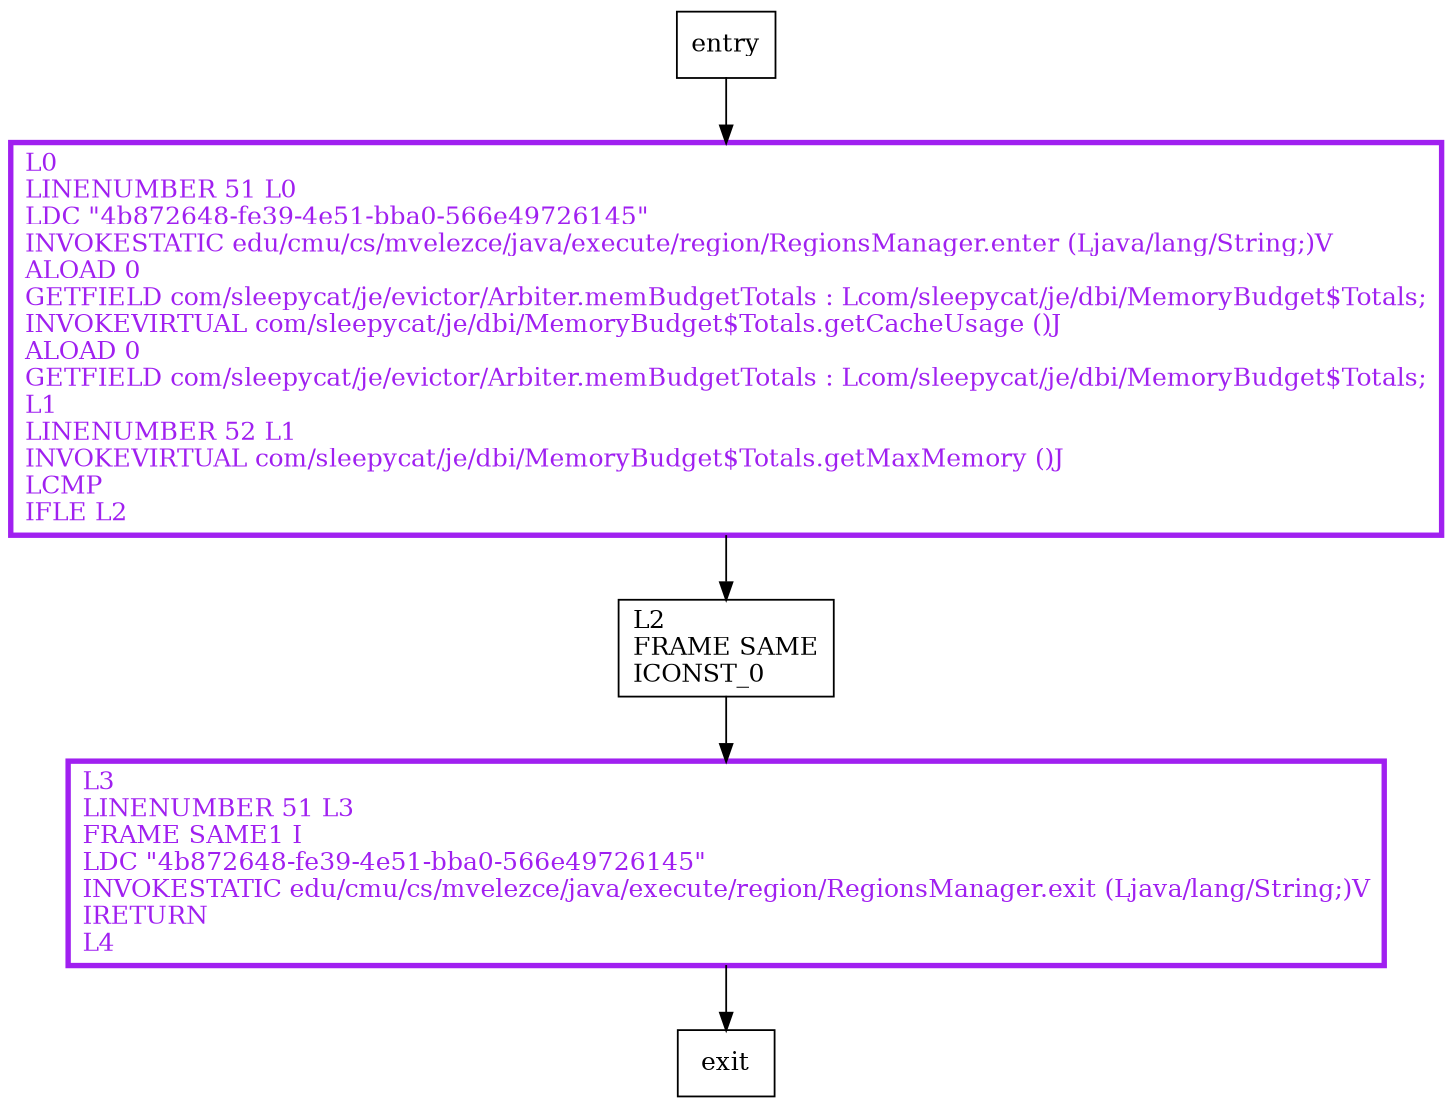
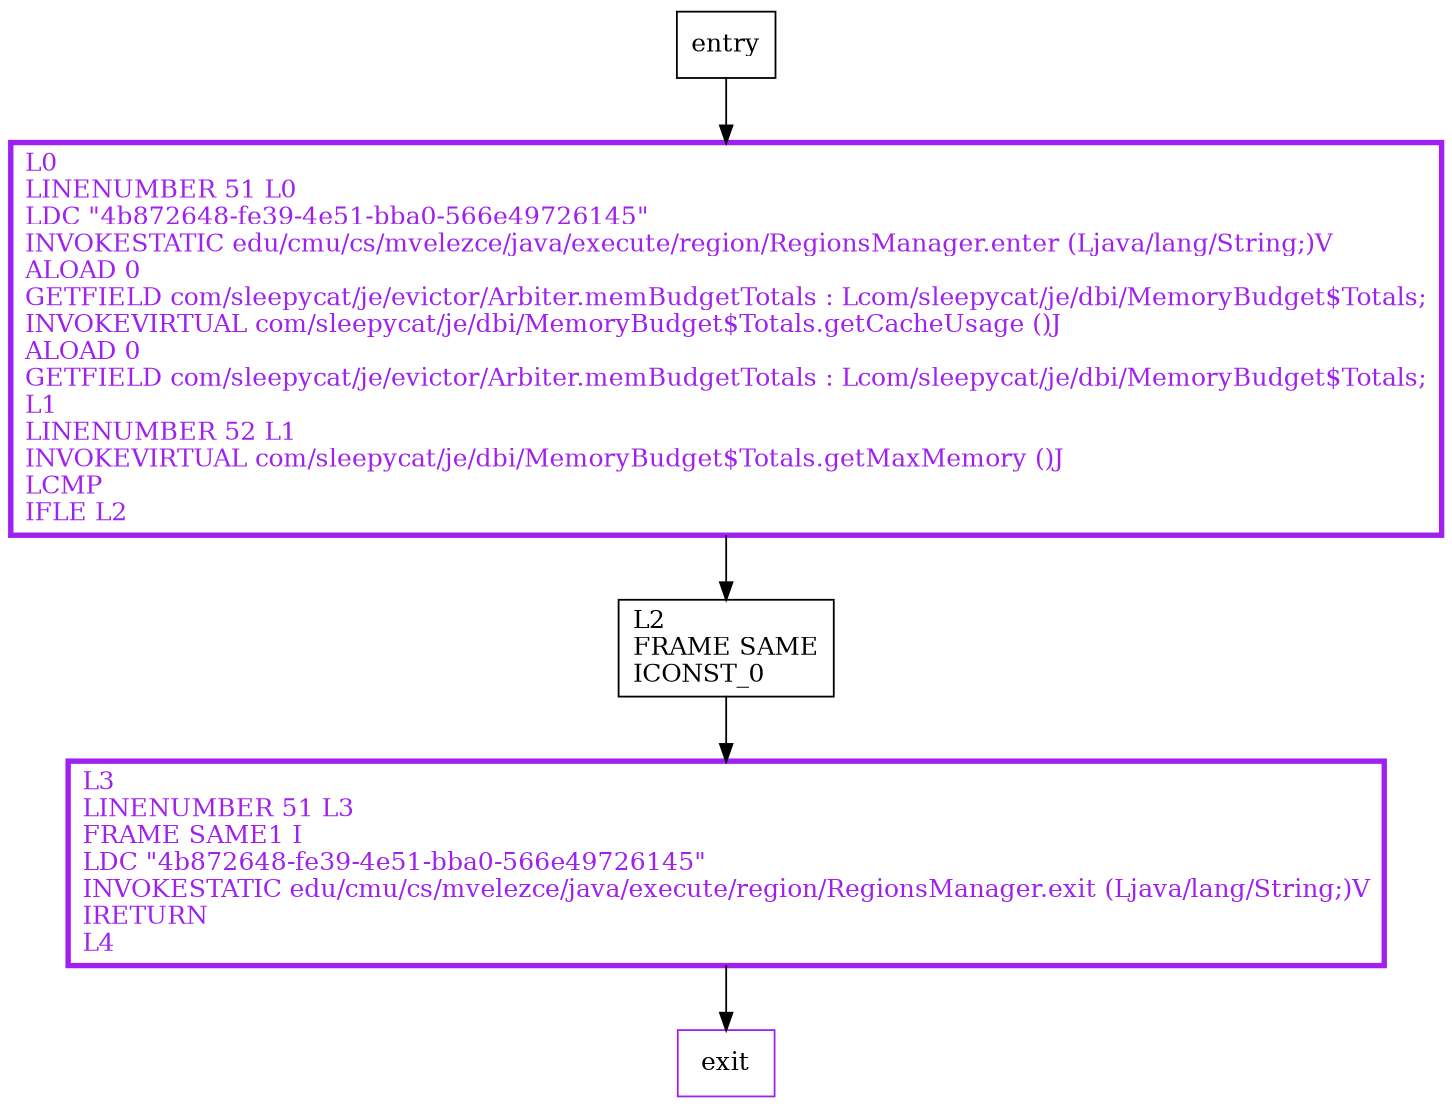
node "exit": color black -> purple
